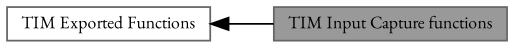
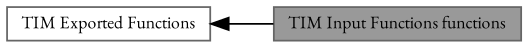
node "TIM Input Capture functions": label "TIM Input Capture functions" -> "TIM Input Functions functions"
